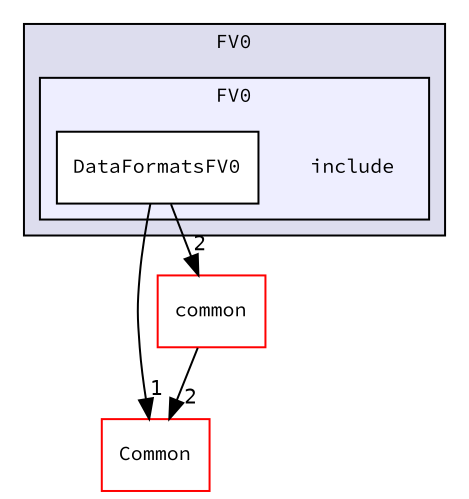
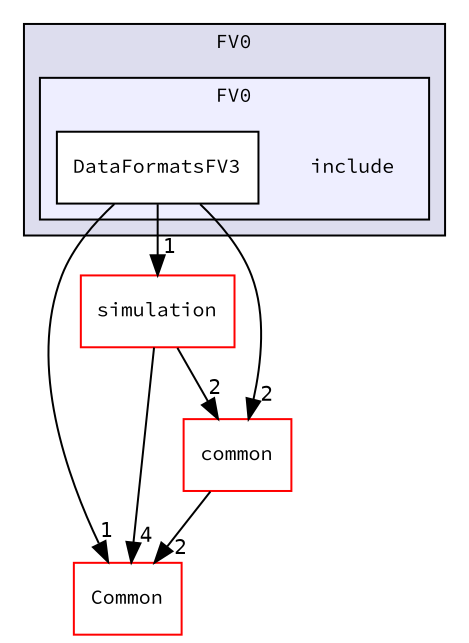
node "DataFormatsFV0": label "DataFormatsFV0" -> "DataFormatsFV3"
node "simulation": added
